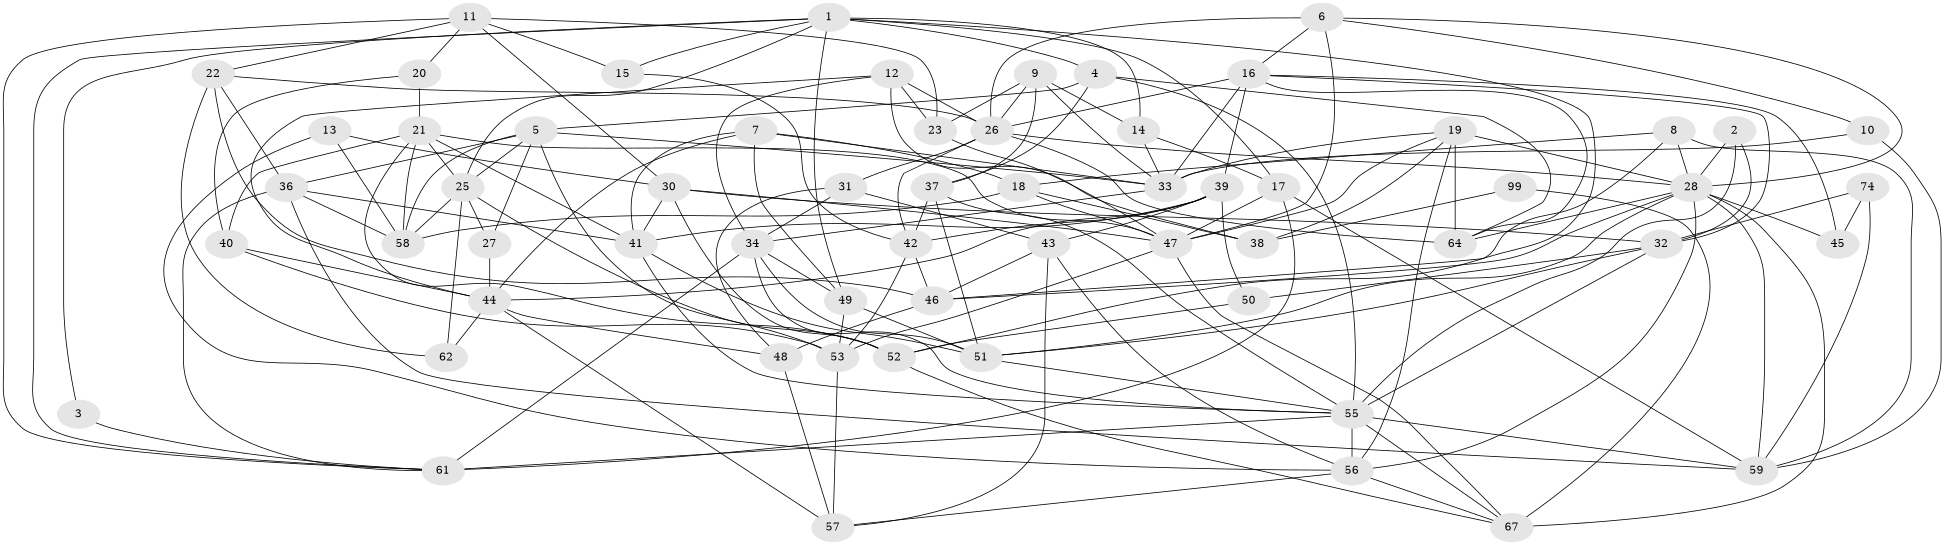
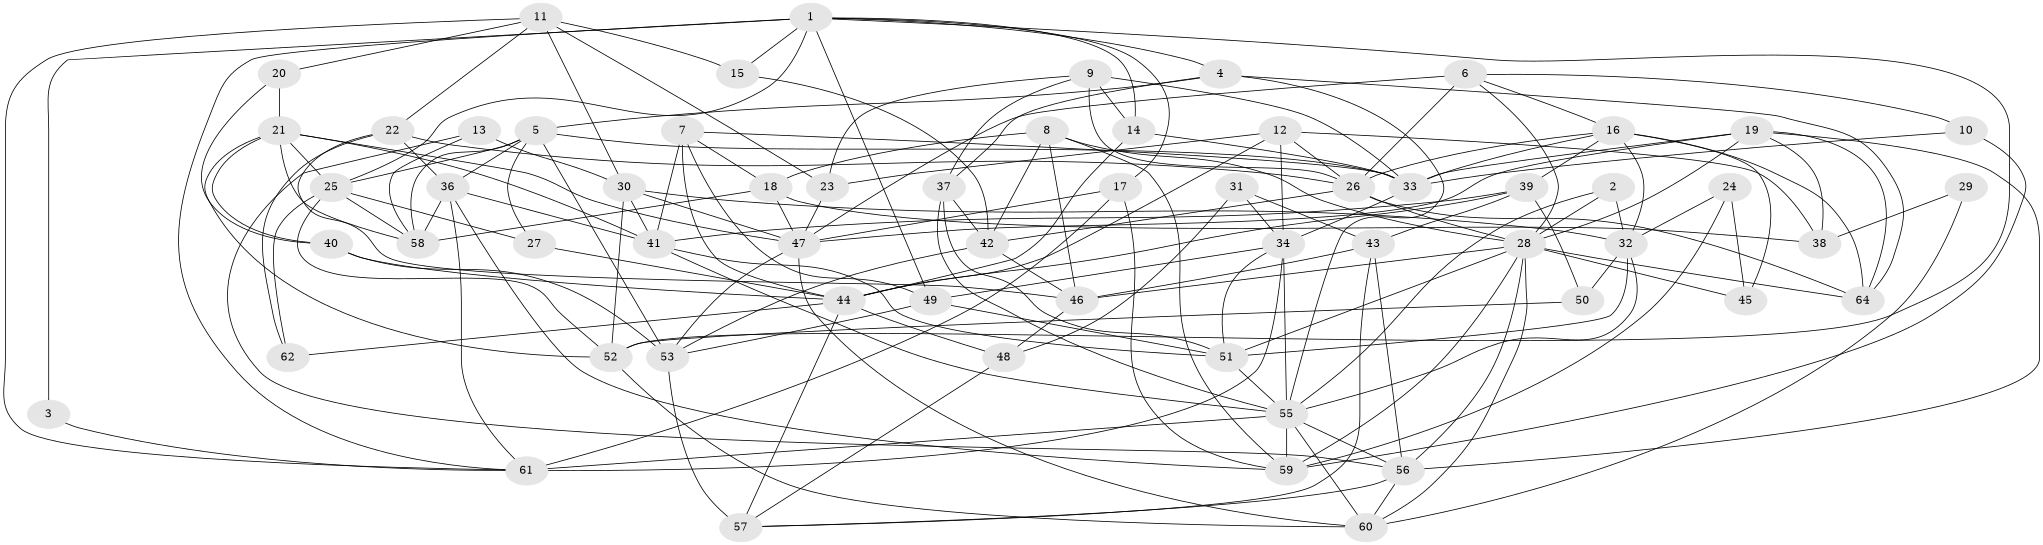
edge "14" -- "17": now "14" -- "44"
edge "26" -- "31": removed
node "99": label "99" -> "29"
node "74": label "74" -> "24"
edge "39" -- "42": now "8" -- "42"
node "67": label "67" -> "60"
